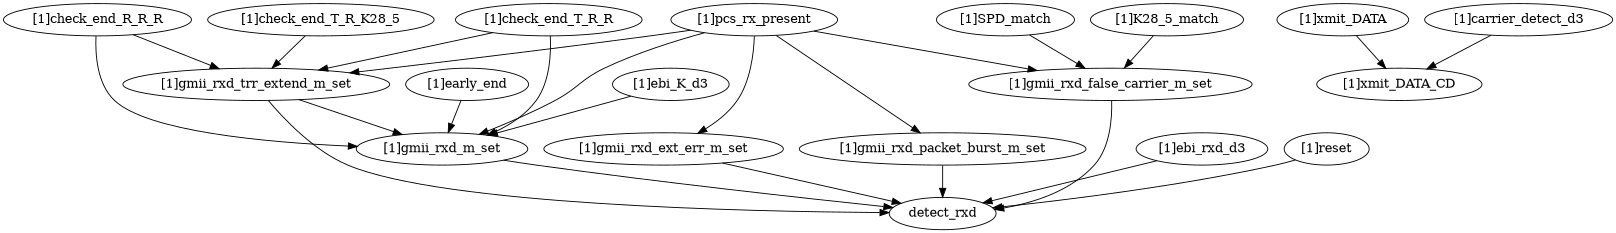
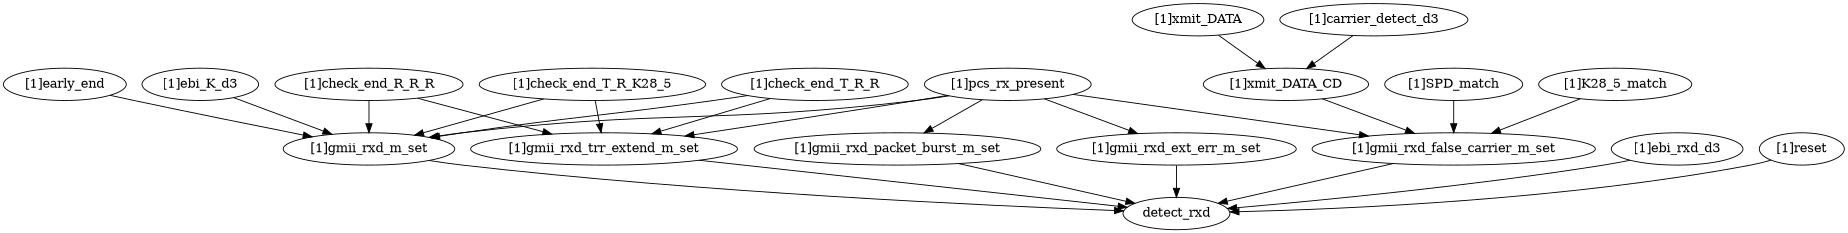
edge "[1]xmit_DATA_CD" -> "[1]gmii_rxd_false_carrier_m_set": added
edge "[1]gmii_rxd_trr_extend_m_set" -> "[1]gmii_rxd_m_set": now "[1]check_end_T_R_K28_5" -> "[1]gmii_rxd_m_set"
